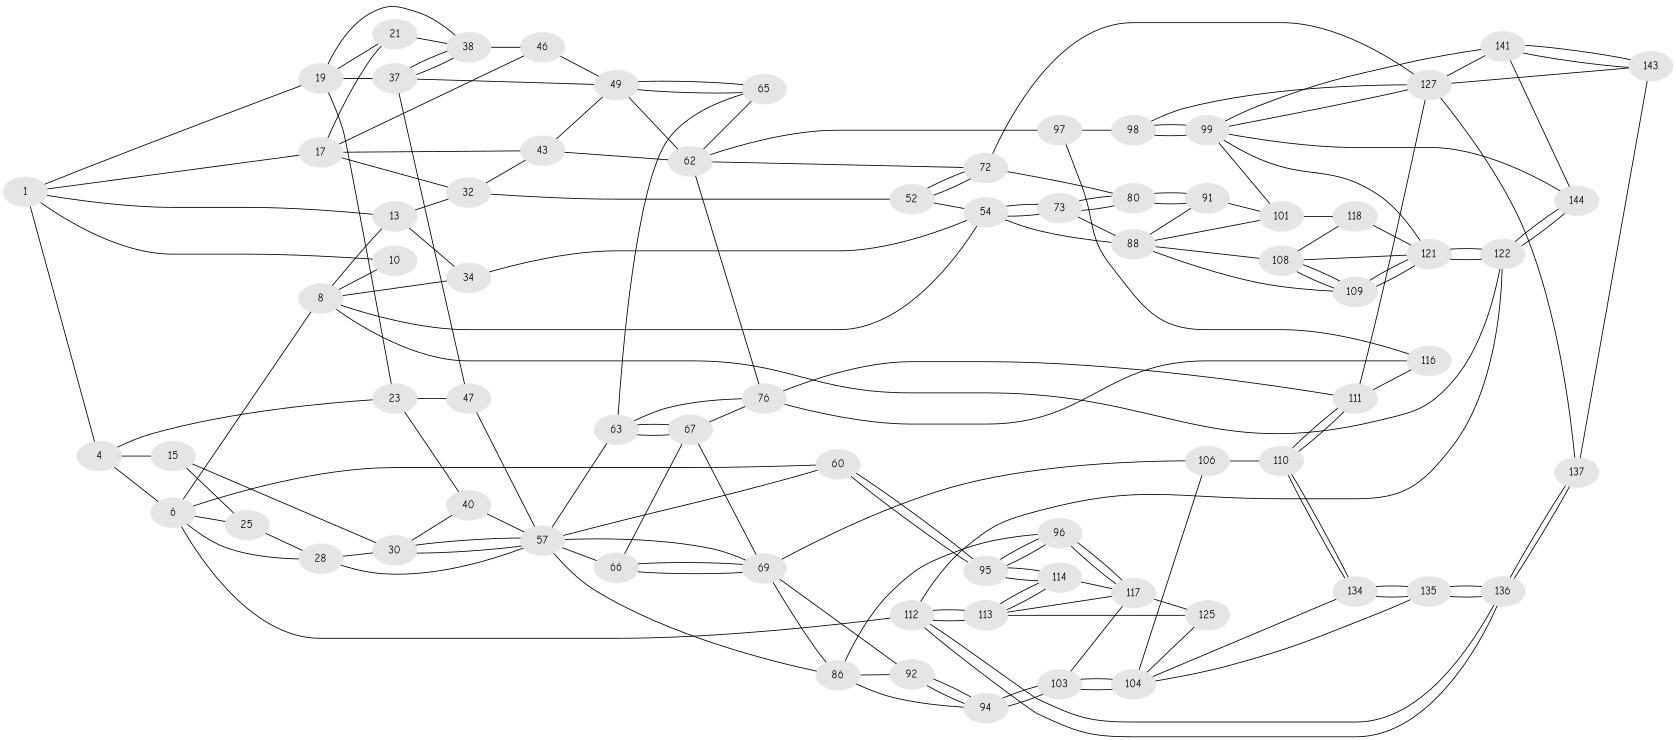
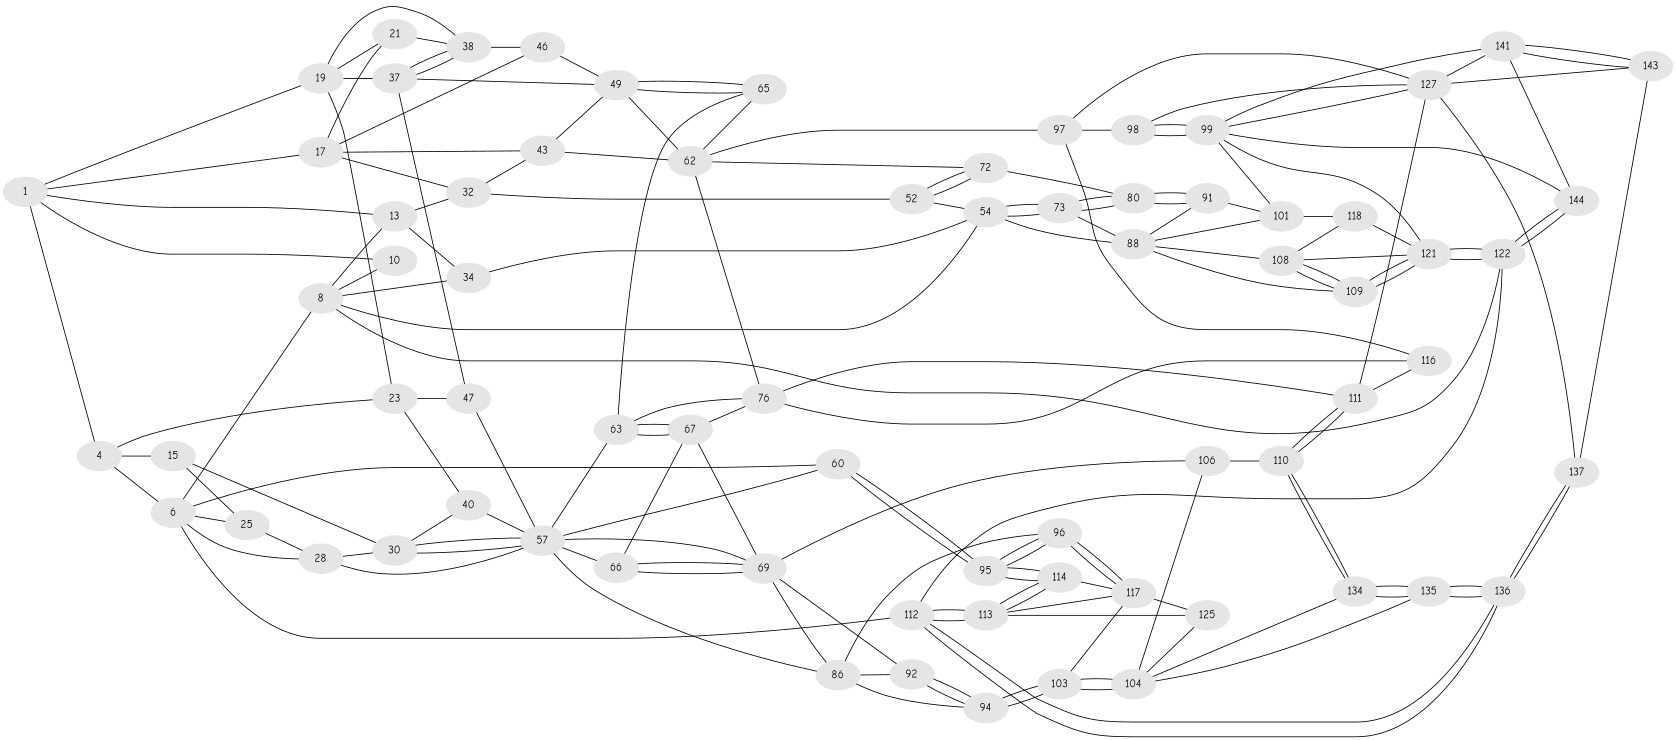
edge "127" -- "72": now "127" -- "97"
